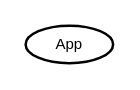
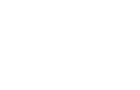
node "App": removed
